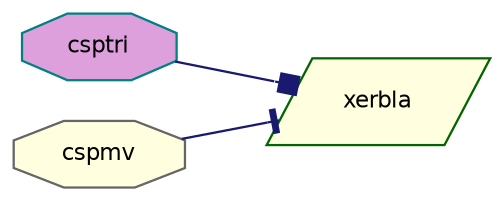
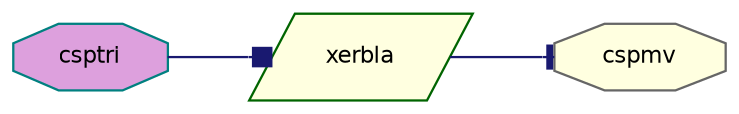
edge "cspmv" -> "xerbla": reversed
